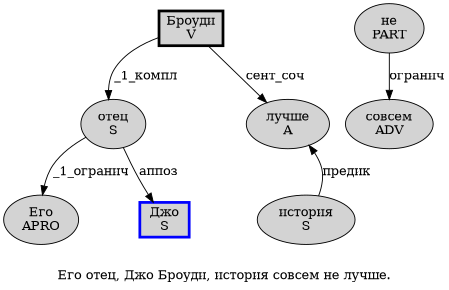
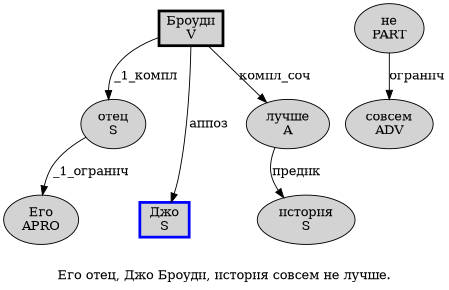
edge "Броуди V" -> "лучше A": label "сент_соч" -> "компл_соч"
edge "отец S" -> "Джо S": now "Броуди V" -> "Джо S"
edge "история S" -> "лучше A": reversed
